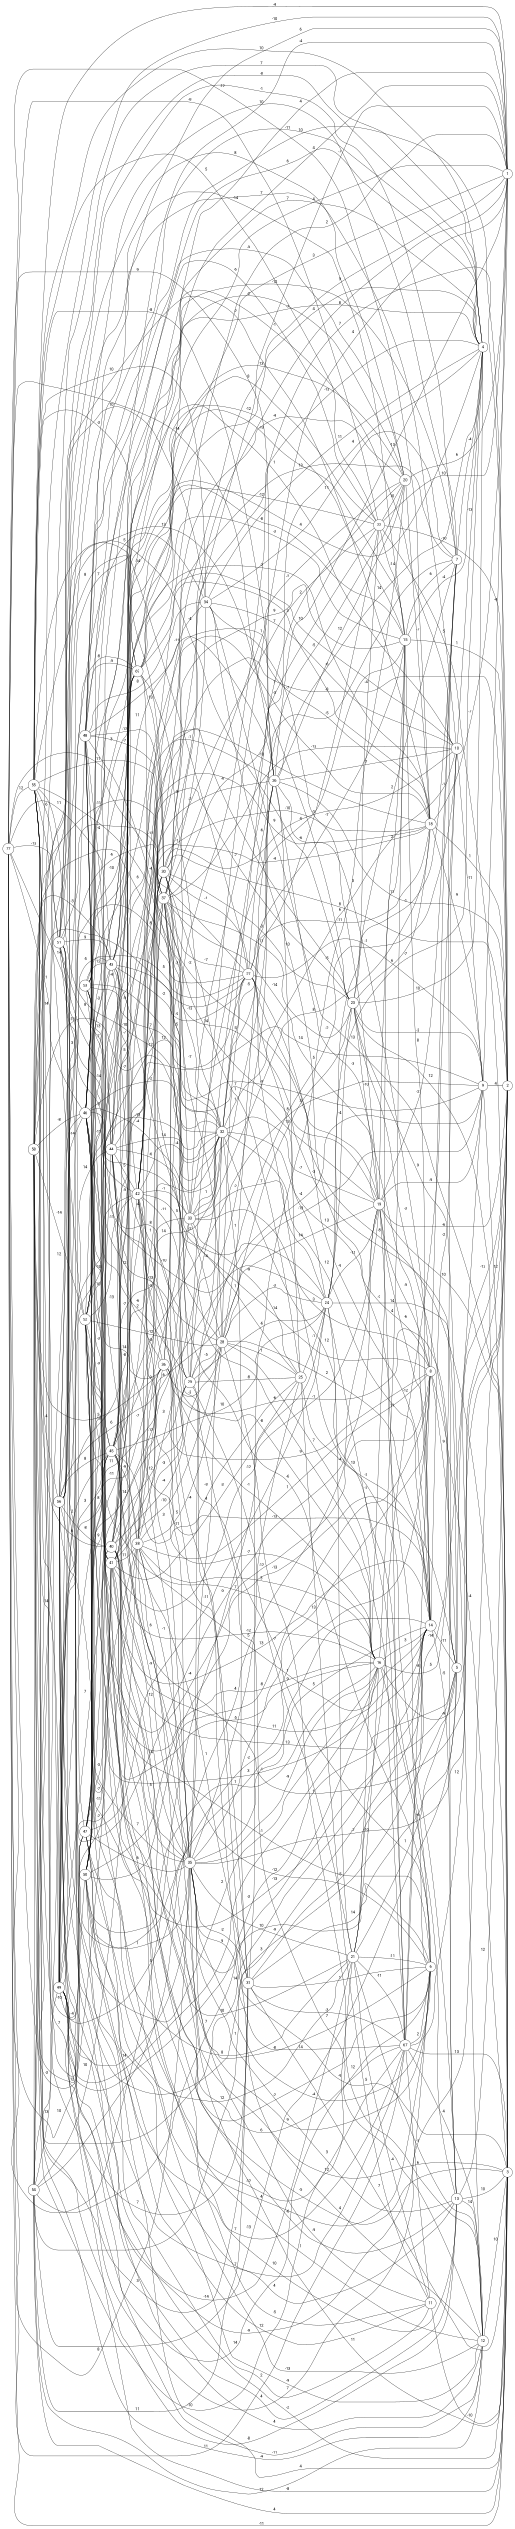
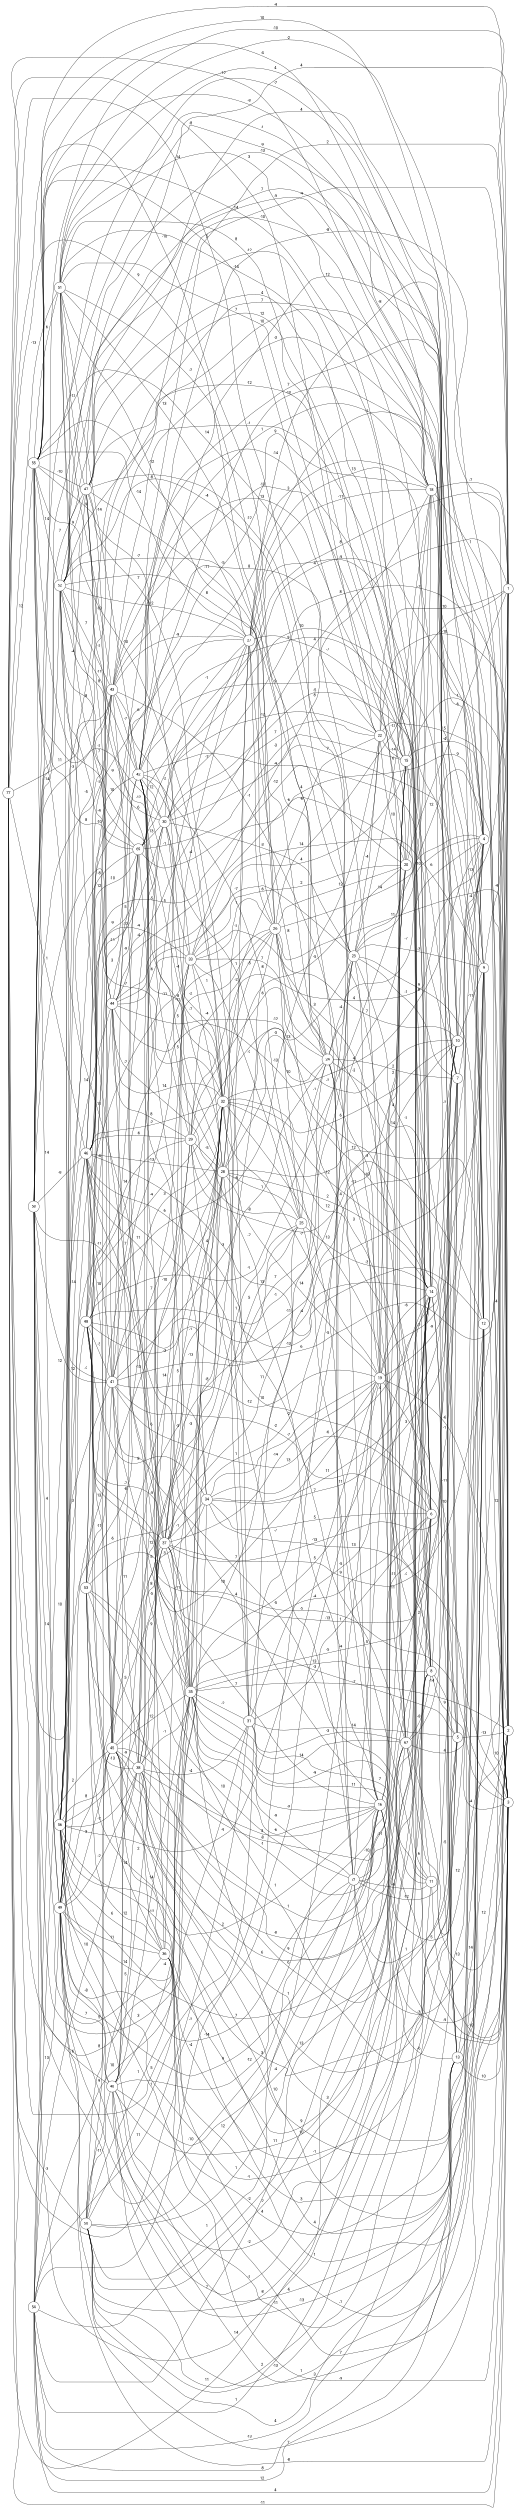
edge "18" -- "58": removed, label "-2"
edge "47" -- "52": added, label "9"
